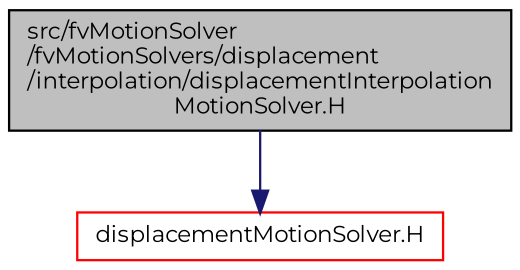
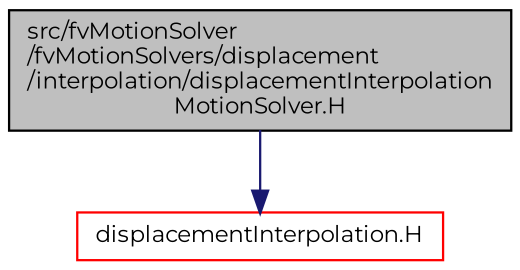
node "displacementMotionSolver.H": label "displacementMotionSolver.H" -> "displacementInterpolation.H"
